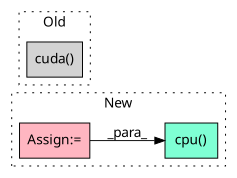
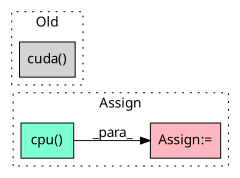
cluster "New": label "New" -> "Assign"
edge "Assign:=" -> "cpu()": reversed
